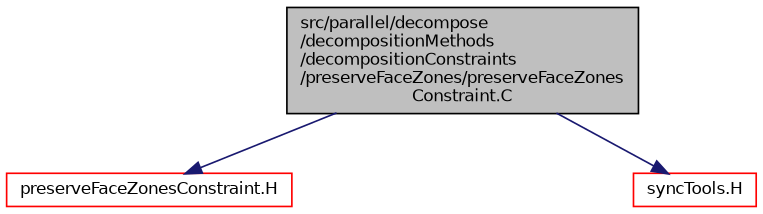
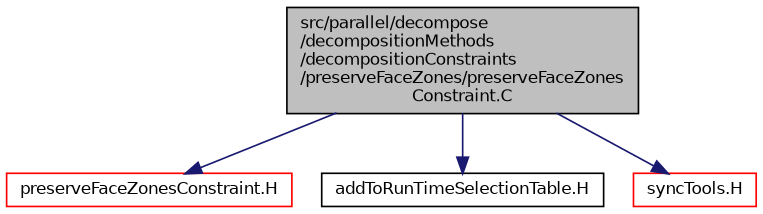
node "addToRunTimeSelectionTable.H": added
